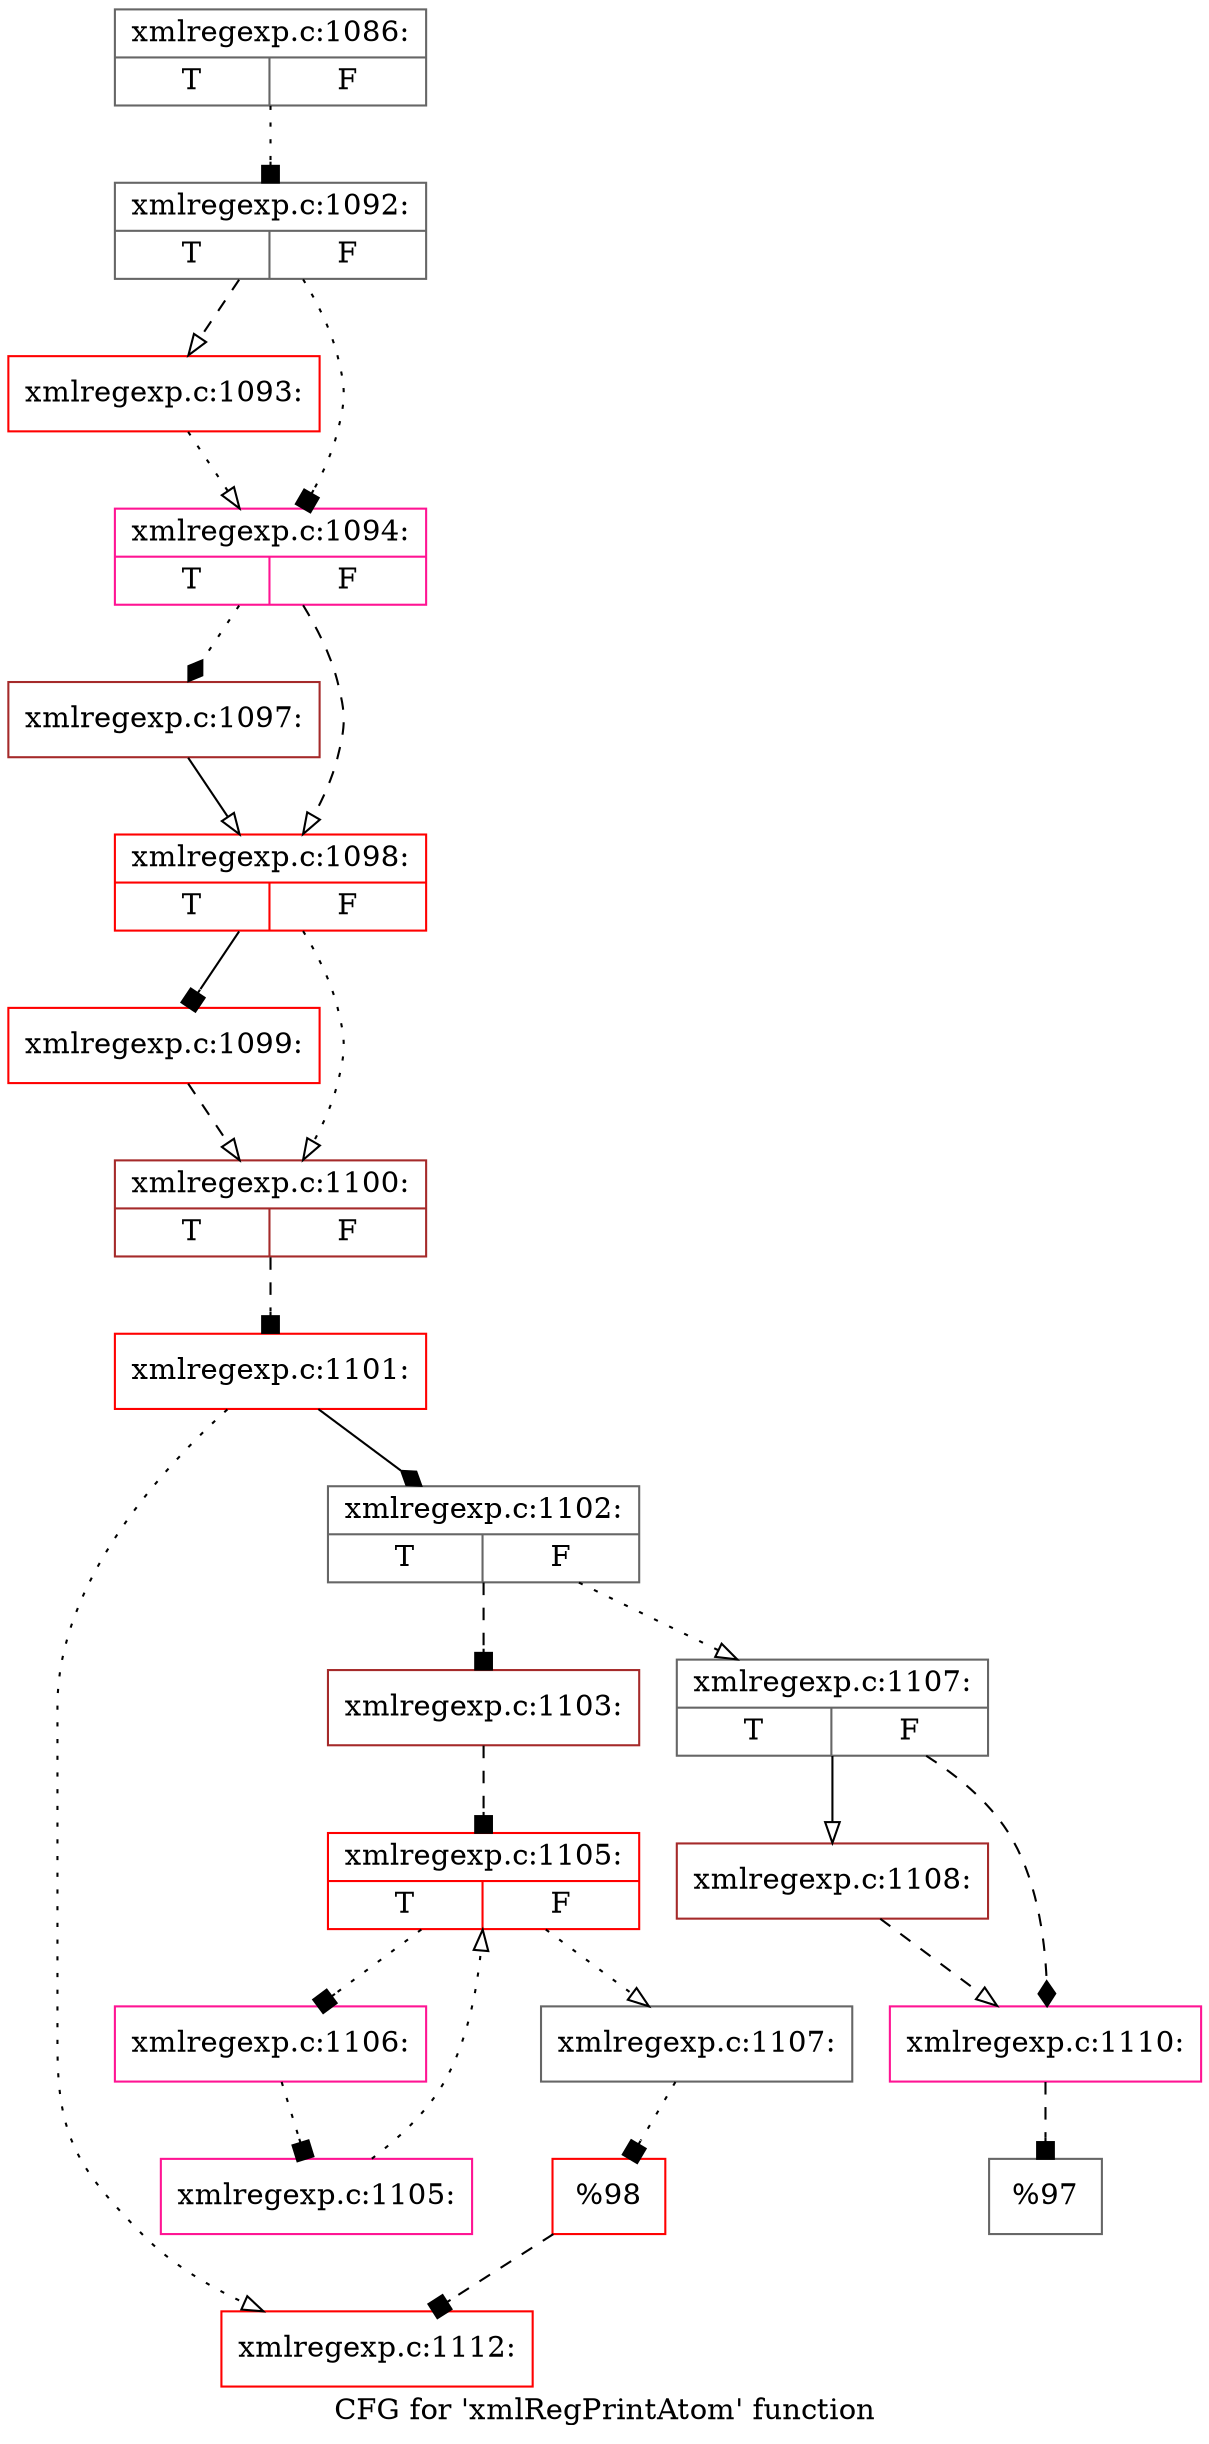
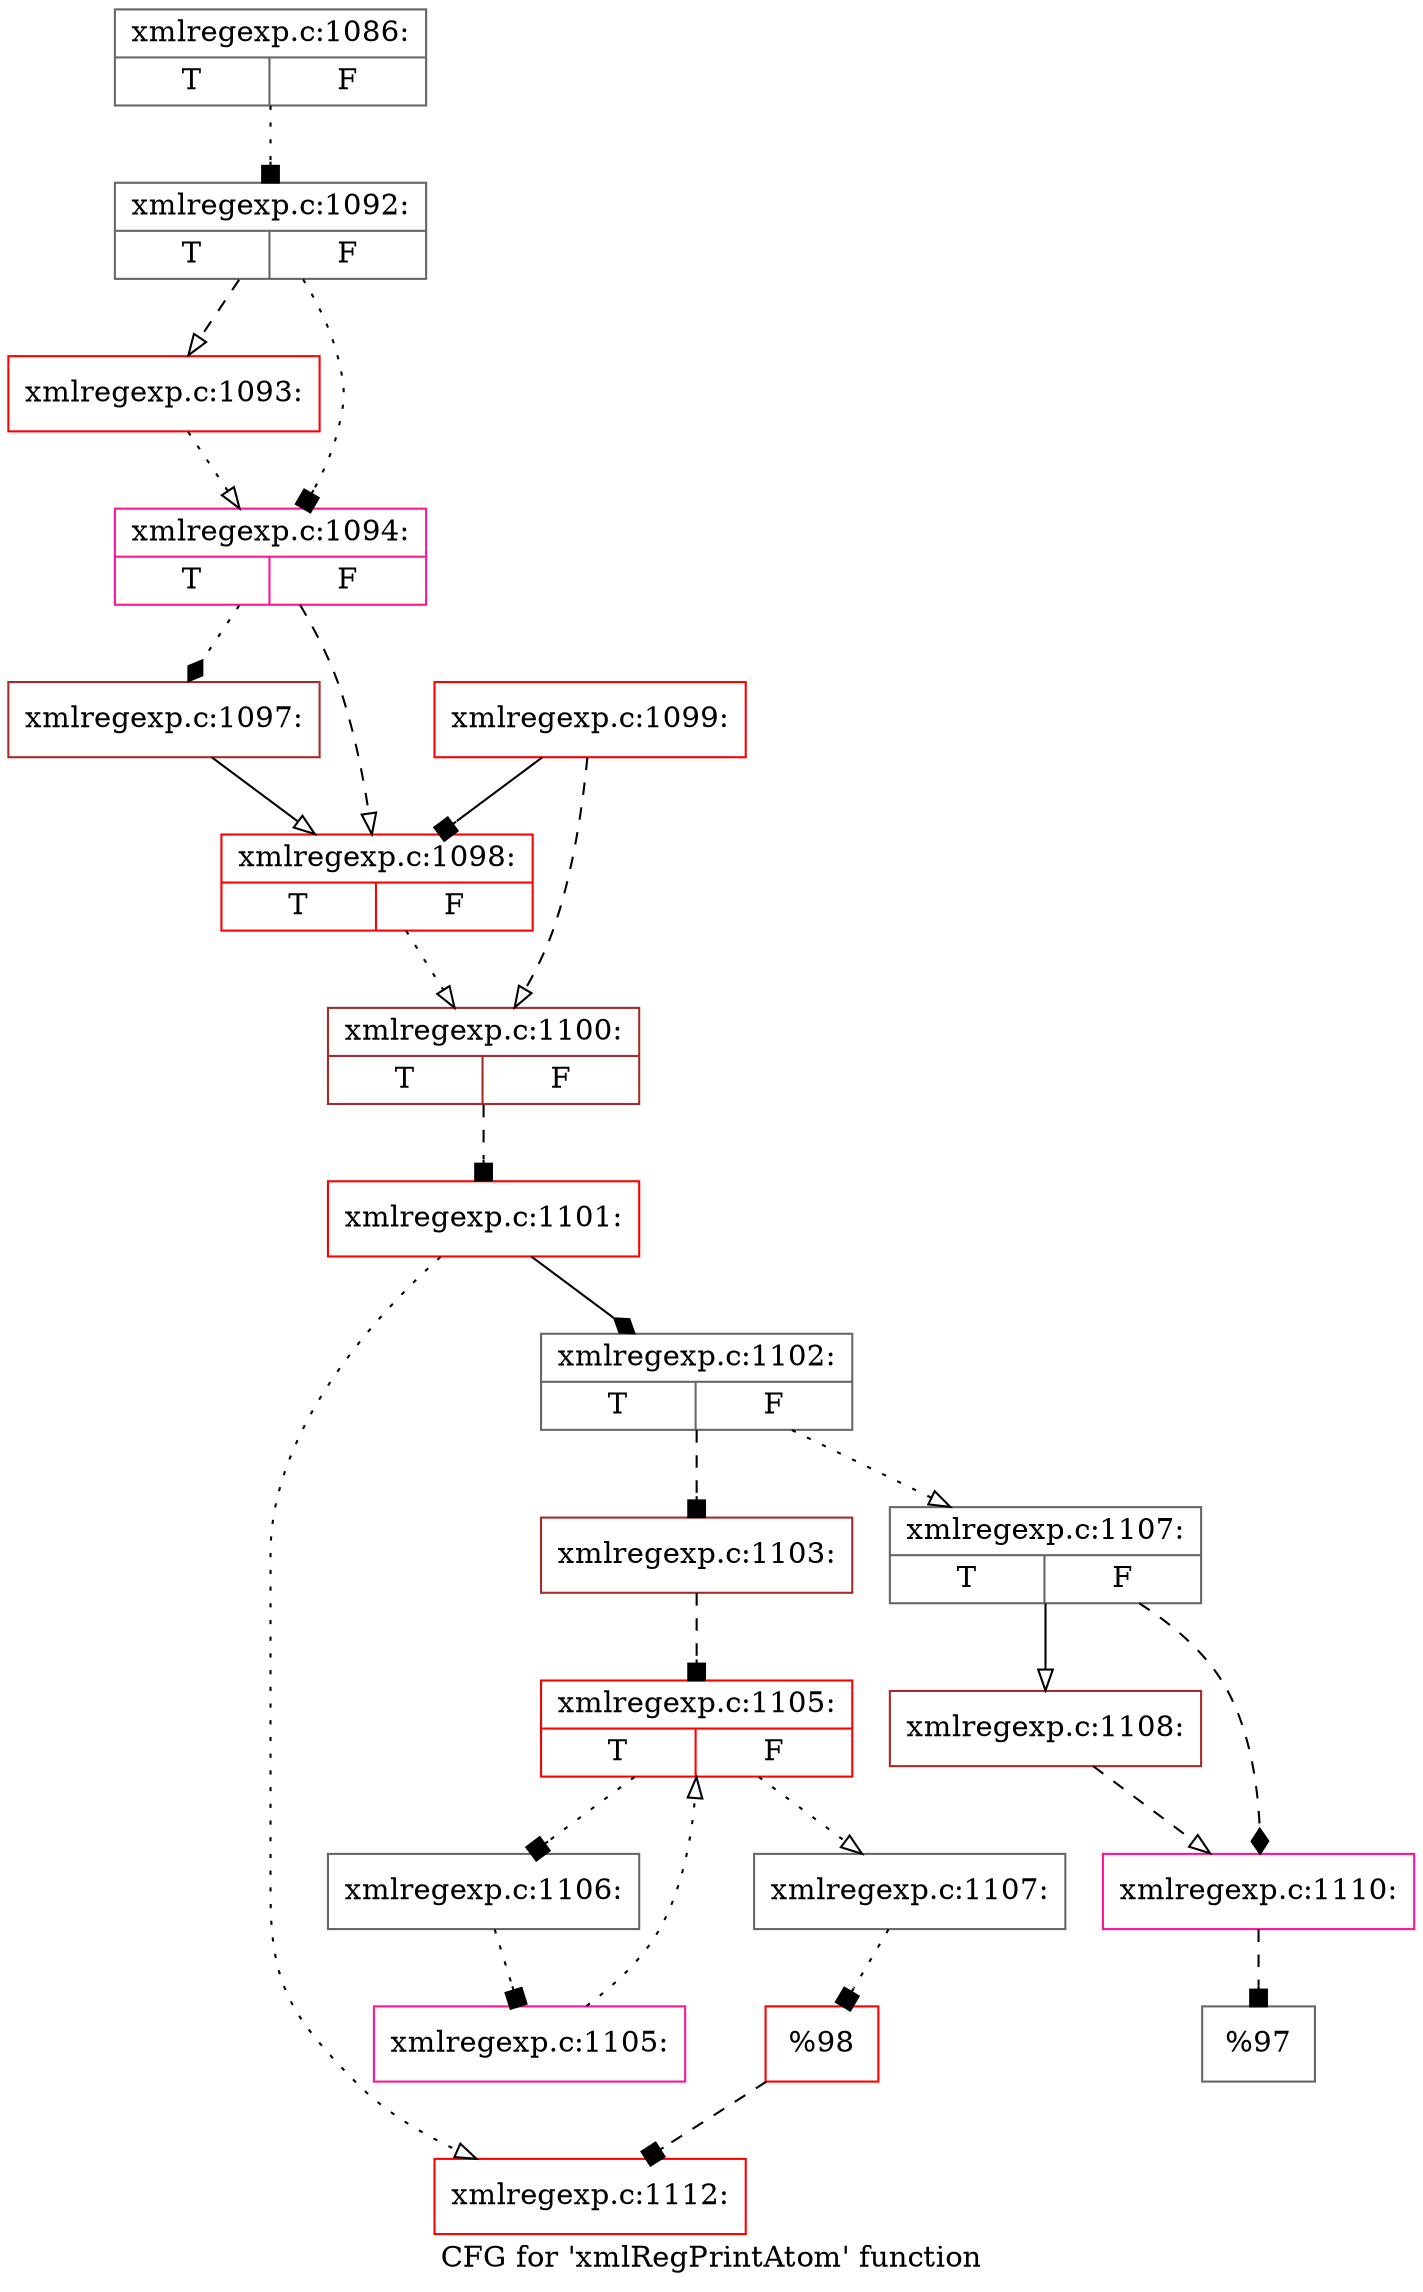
edge "xmlregexp.c:1098:" -> "xmlregexp.c:1099:": reversed
node "xmlregexp.c:1106:": color deeppink -> gray40
